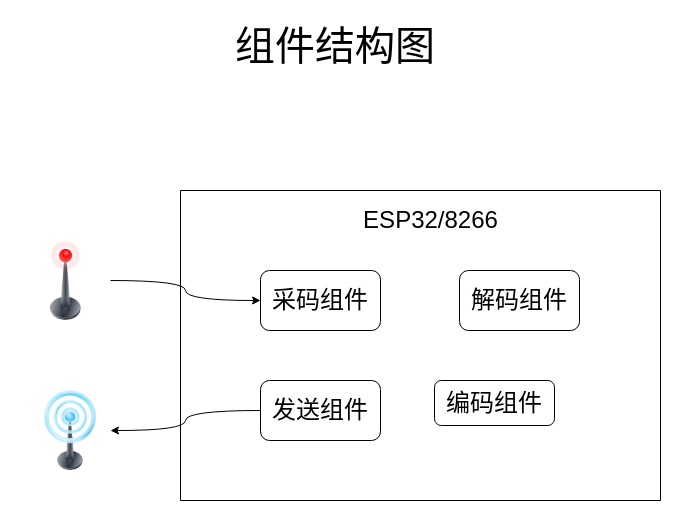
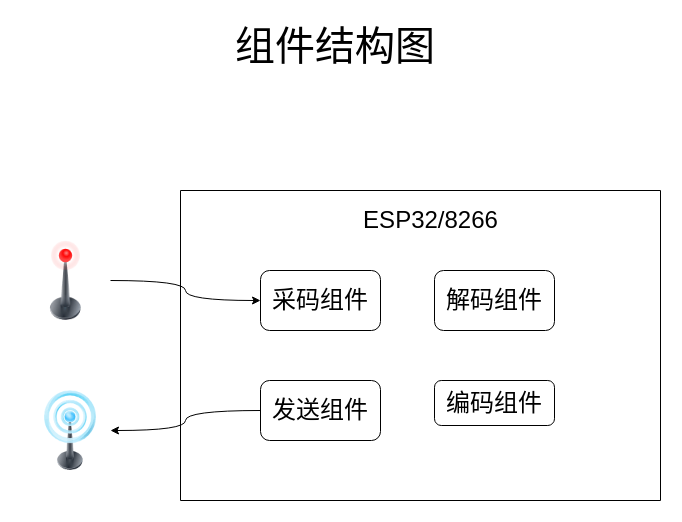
node "解码组件": moved (520, 301) -> (495, 301)
